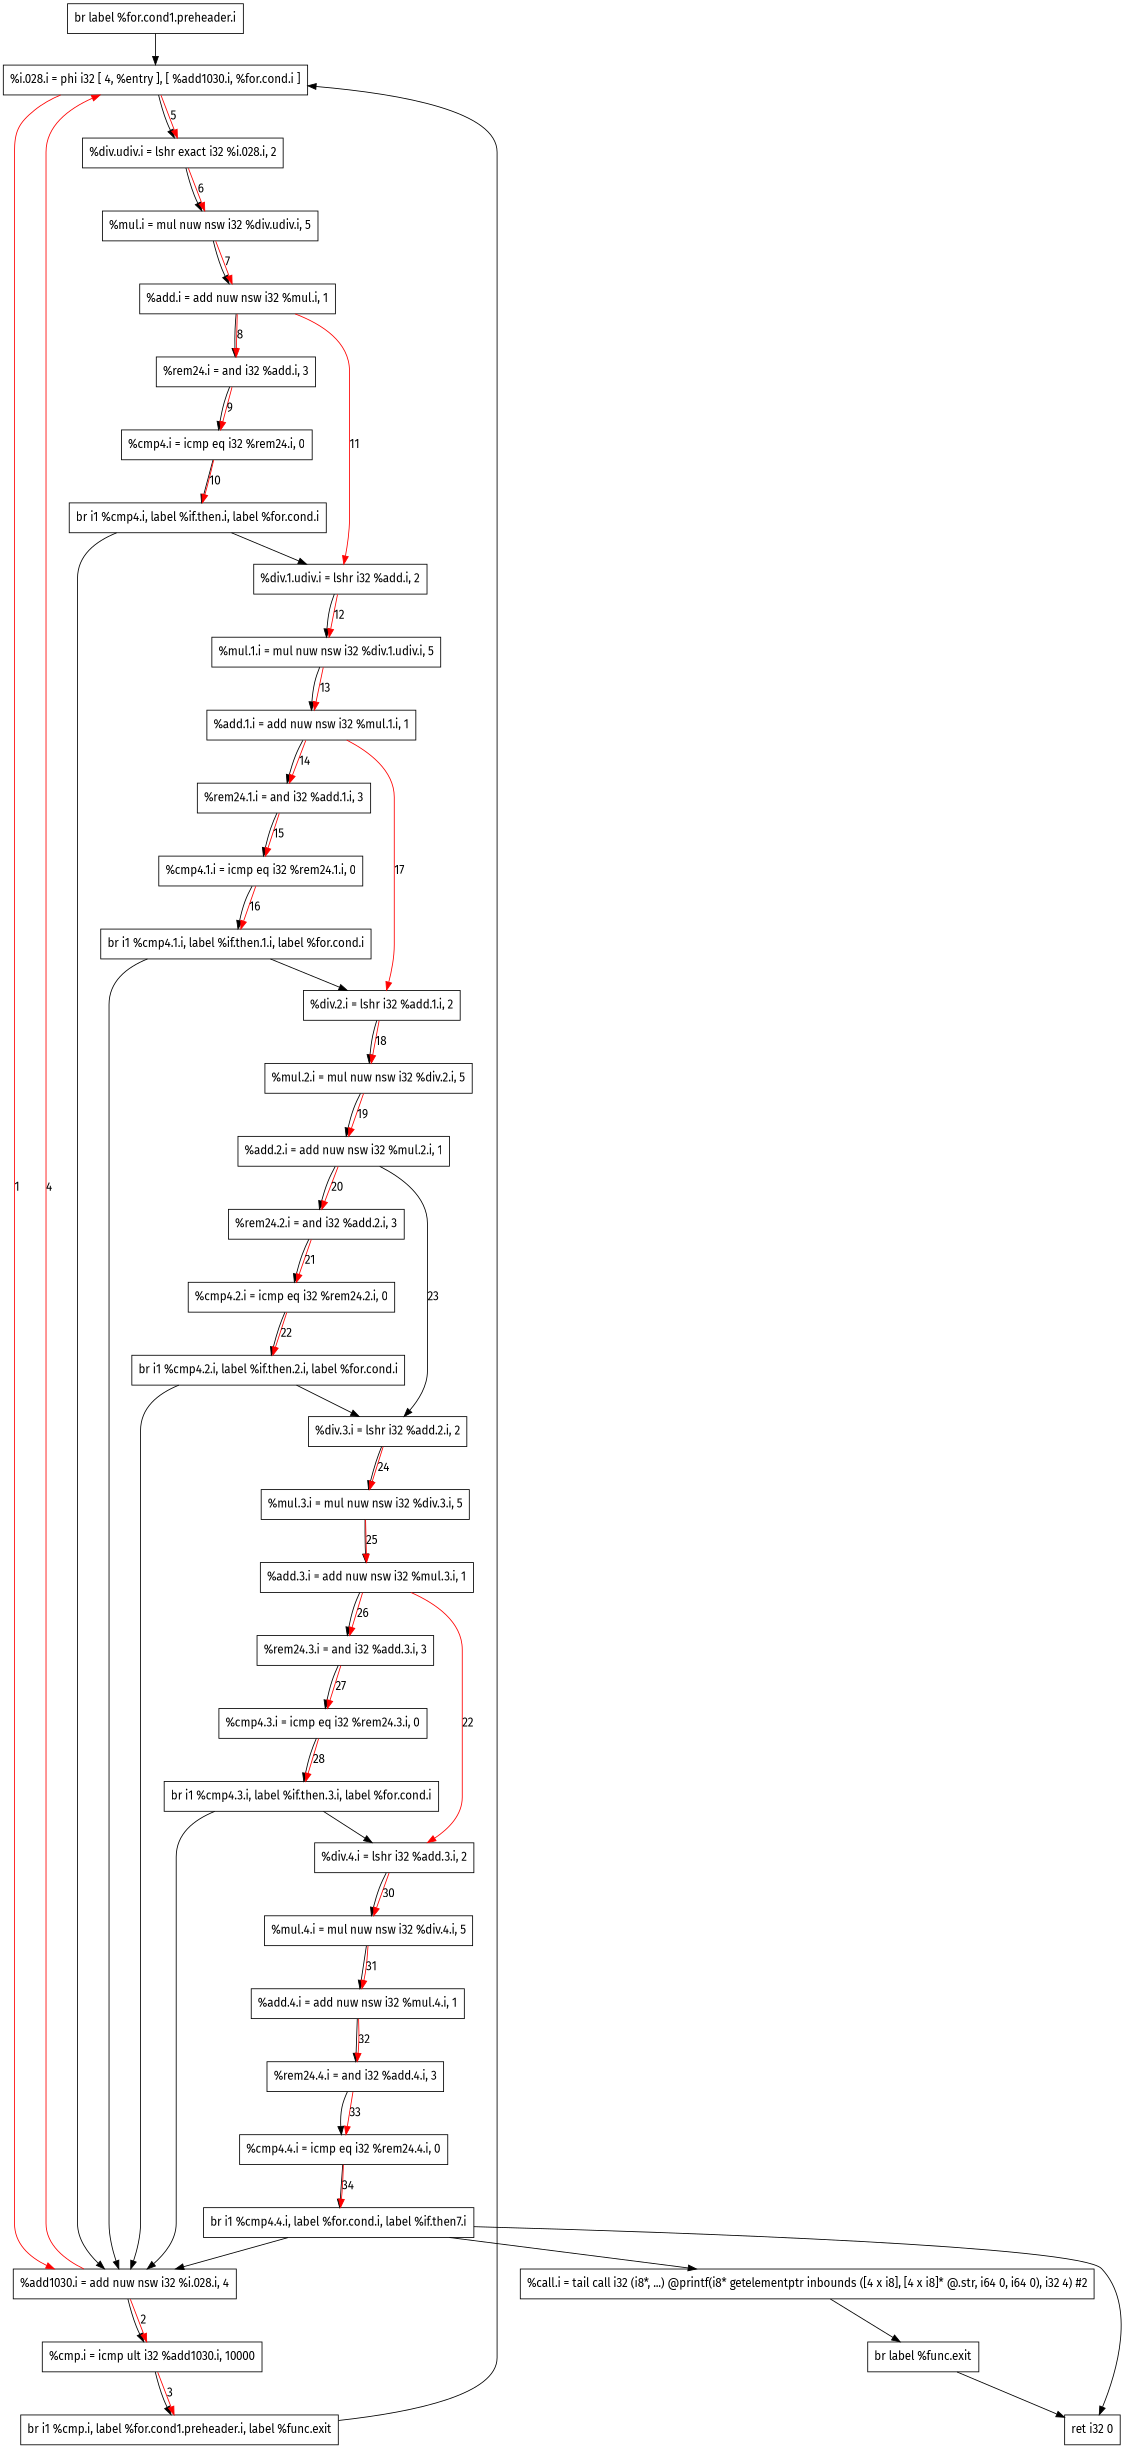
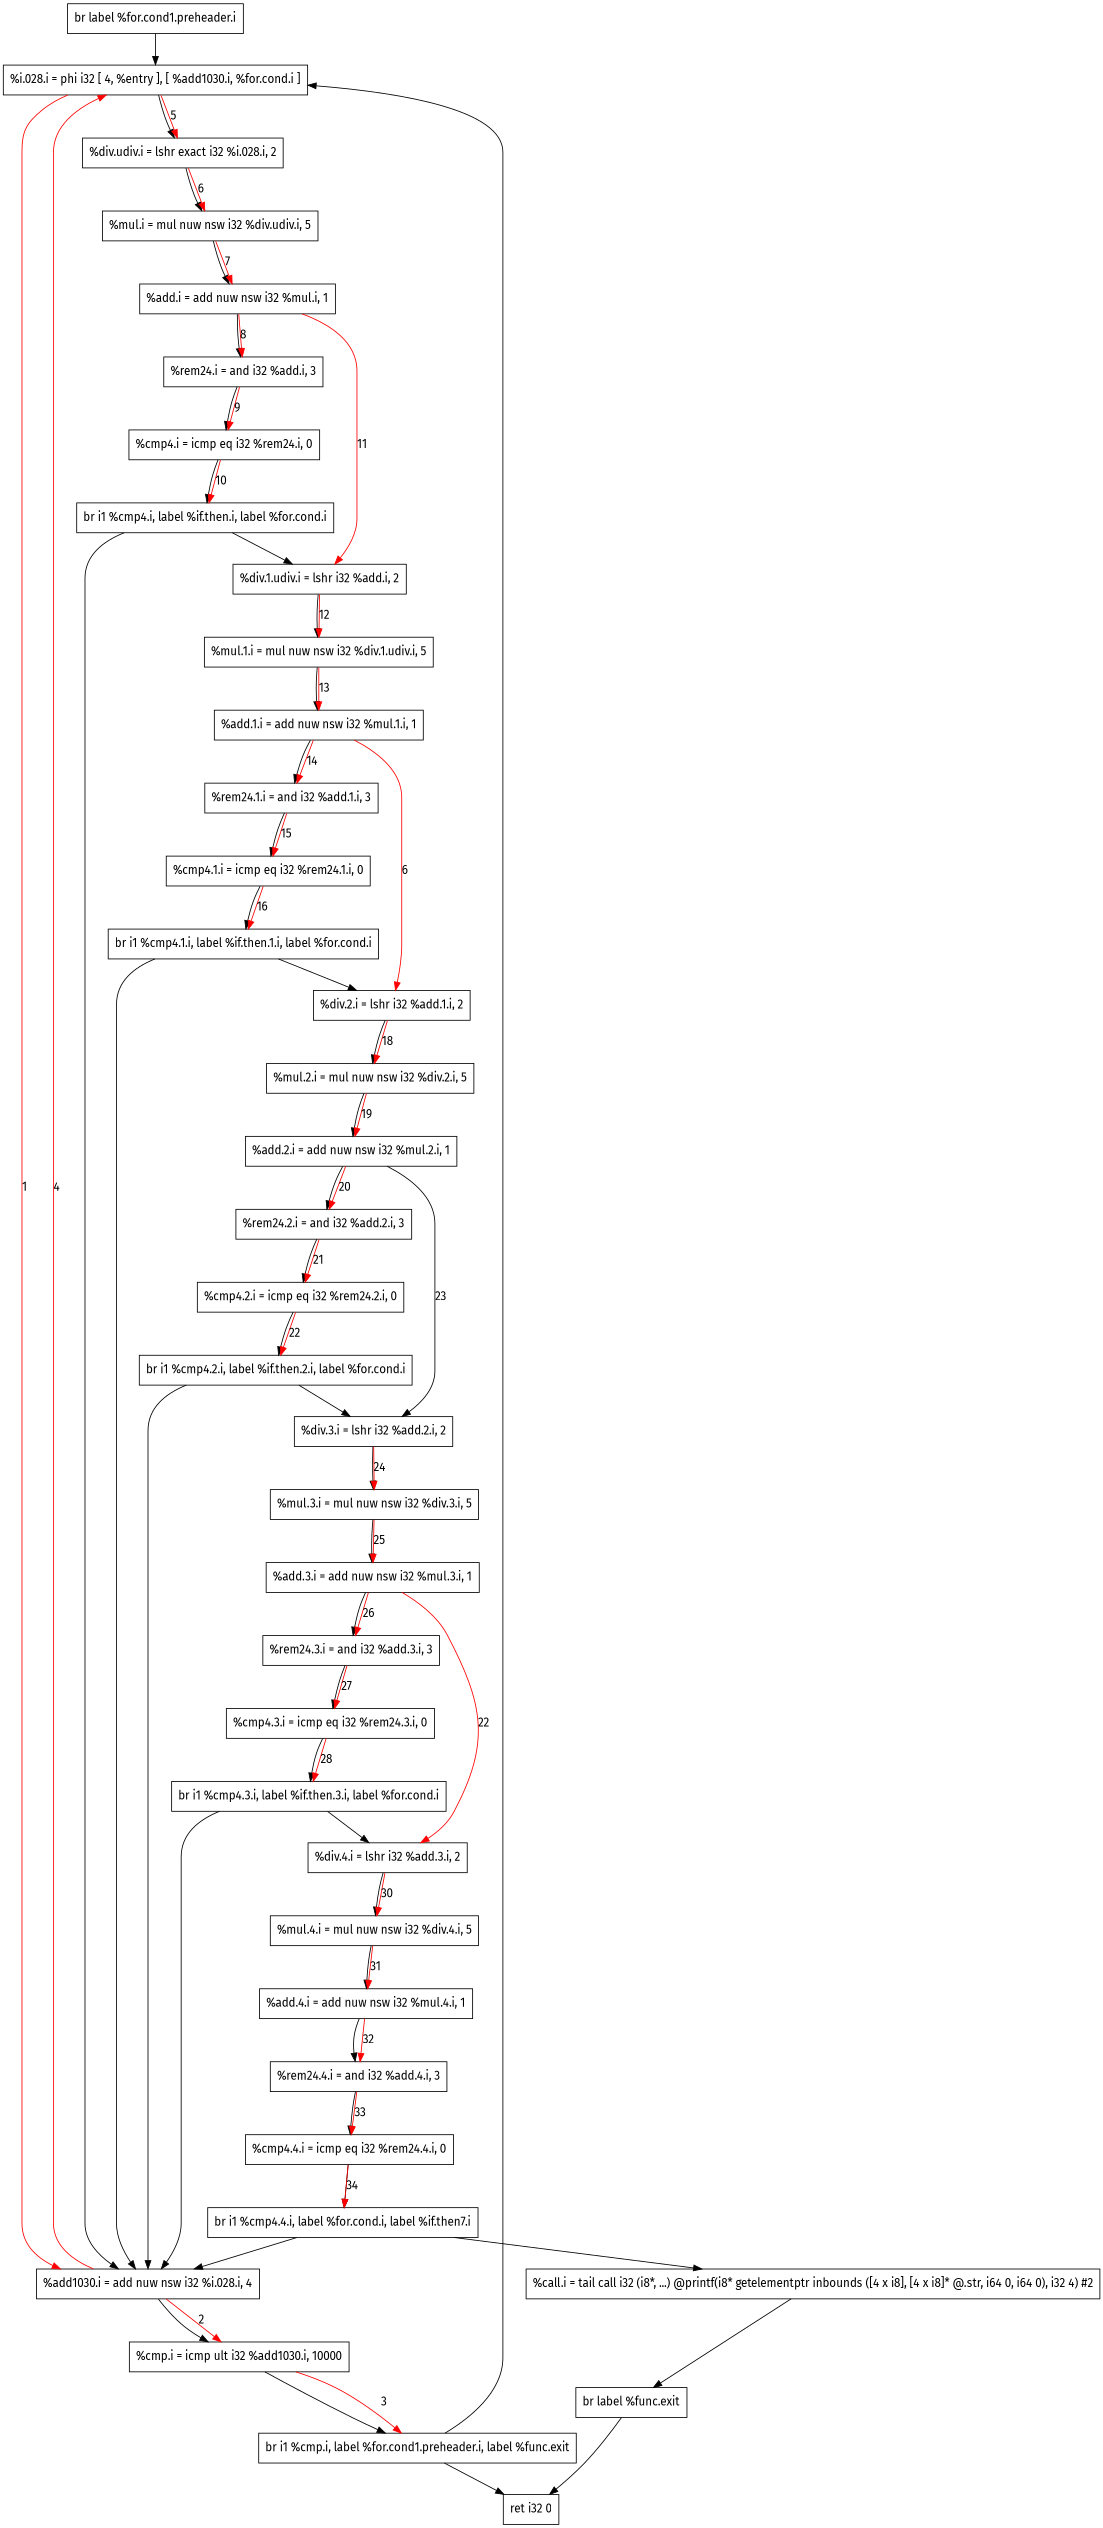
edge "%add.1.i = add nuw nsw i32 %mul.1.i, 1" -> "%div.2.i = lshr i32 %add.1.i, 2": label "17" -> "6"
edge "br i1 %cmp4.4.i, label %for.cond.i, label %if.then7.i" -> "ret i32 0": now "br i1 %cmp.i, label %for.cond1.preheader.i, label %func.exit" -> "ret i32 0"
